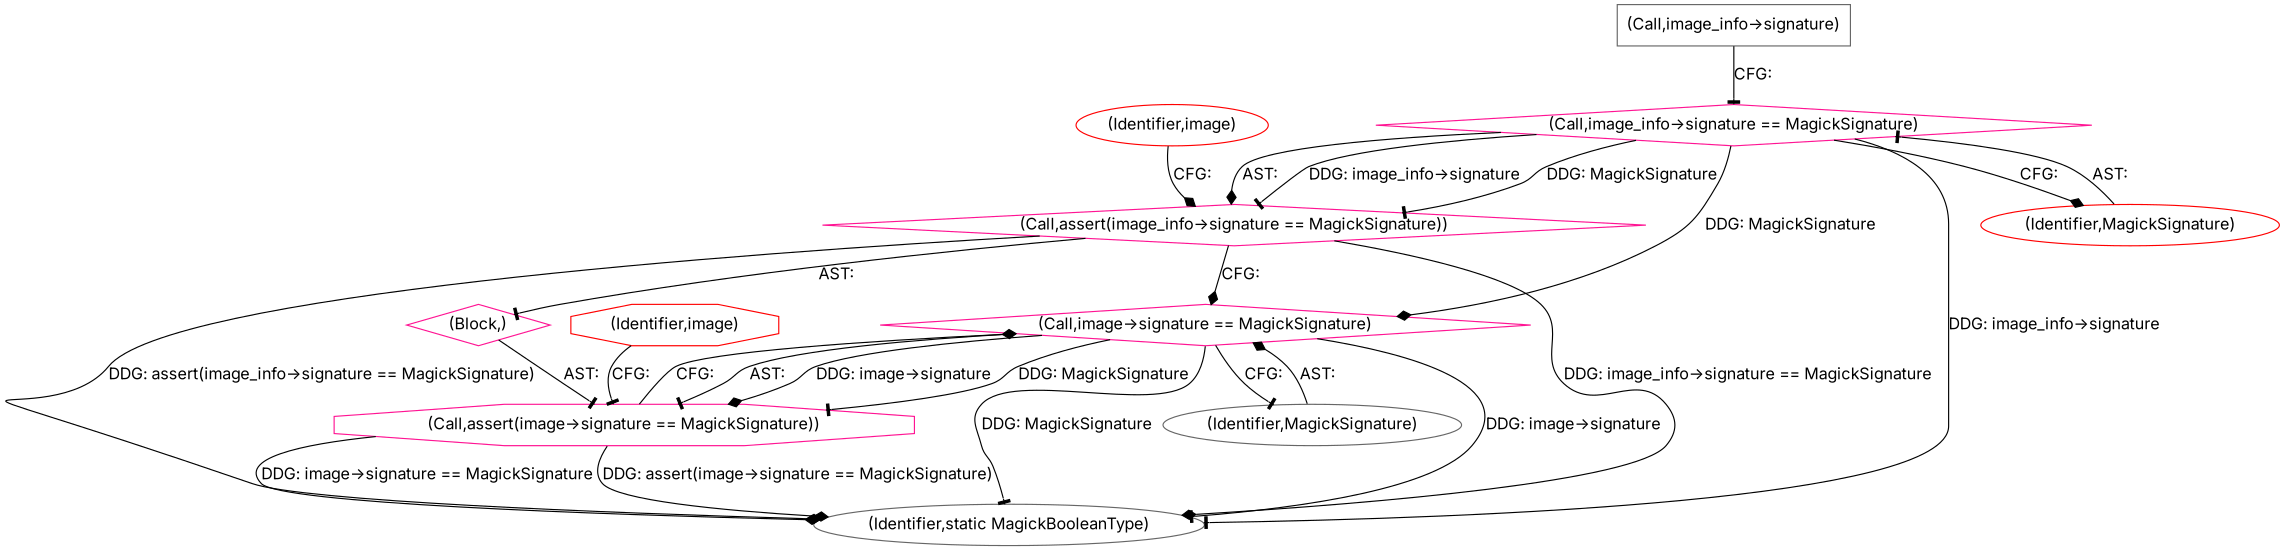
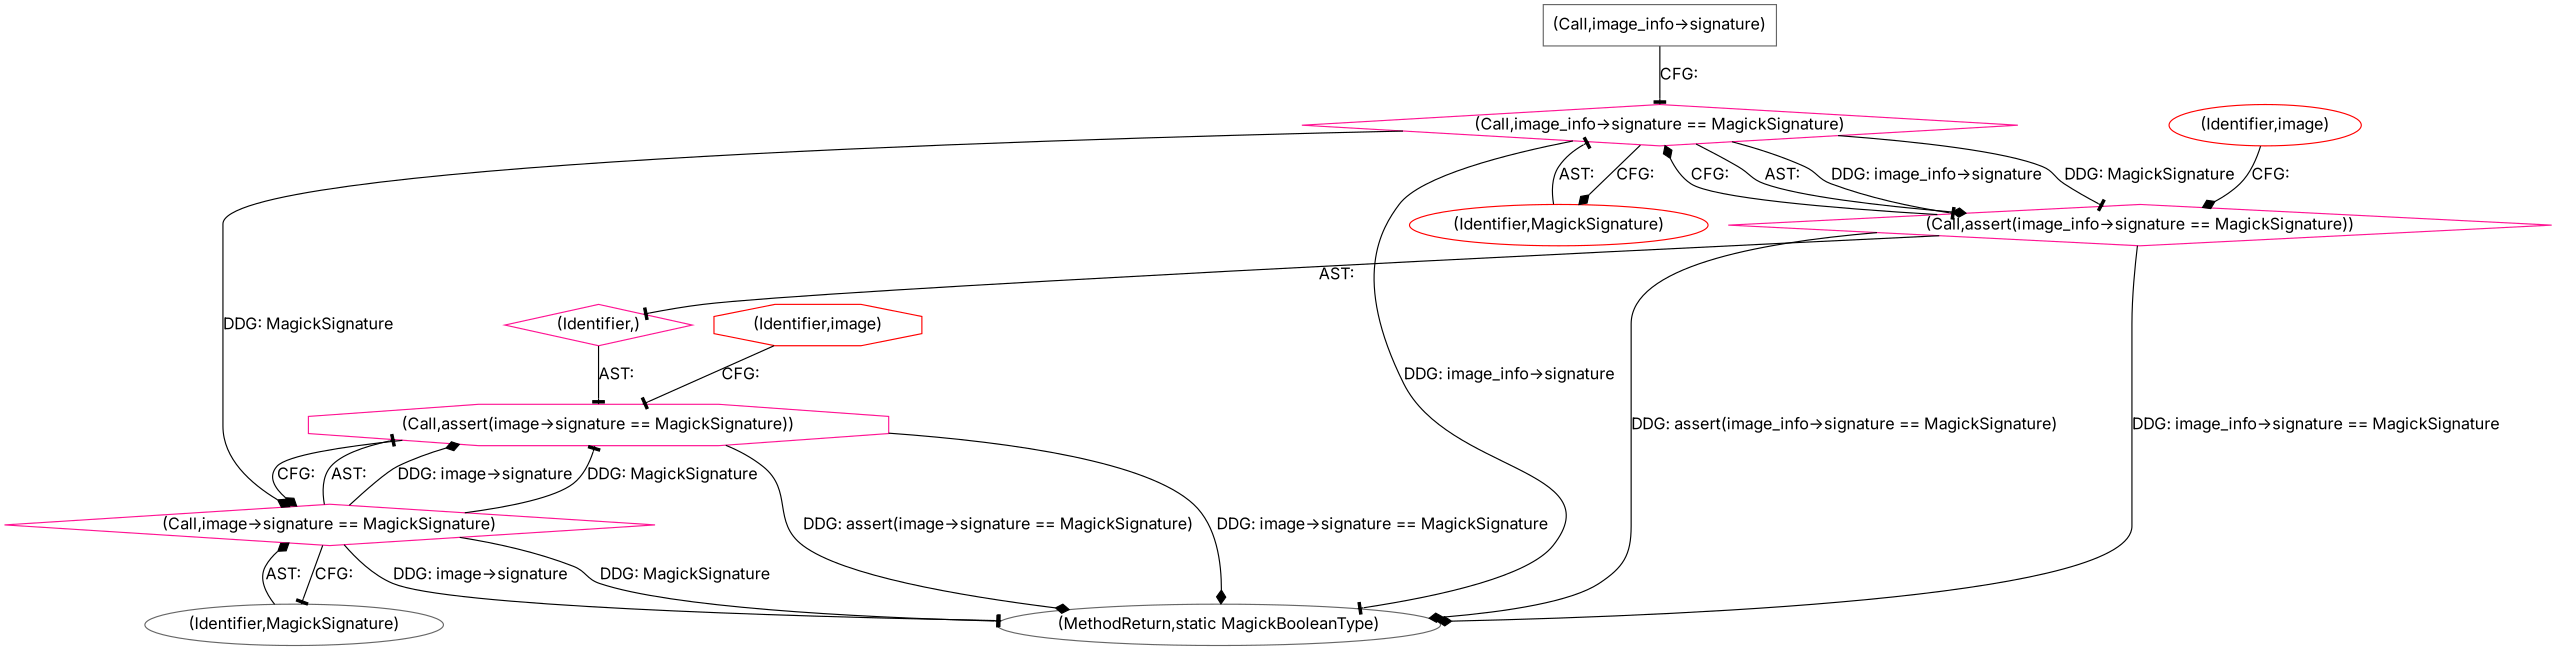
edge "(Call,assert(image_info->signature == MagickSignature))" -> "(Call,image->signature == MagickSignature)": now "(Call,assert(image_info->signature == MagickSignature))" -> "(Call,image_info->signature == MagickSignature)"
node "(Block,)": label "(Block,)" -> "(Identifier,)"
node "(Identifier,static MagickBooleanType)": label "(Identifier,static MagickBooleanType)" -> "(MethodReturn,static MagickBooleanType)"
